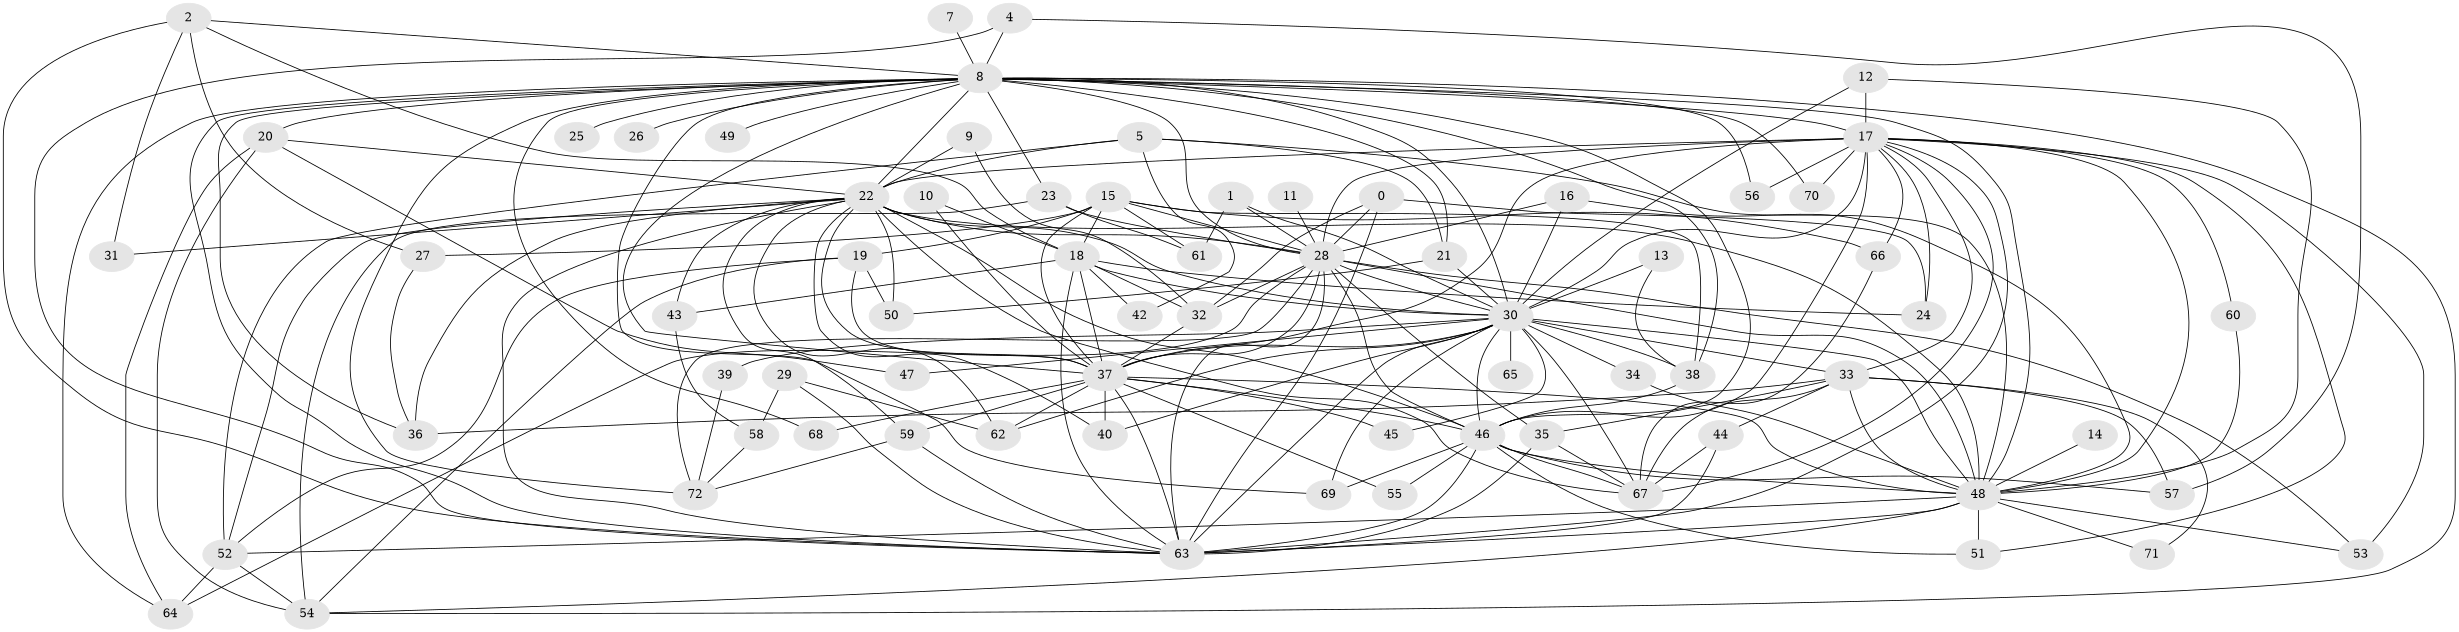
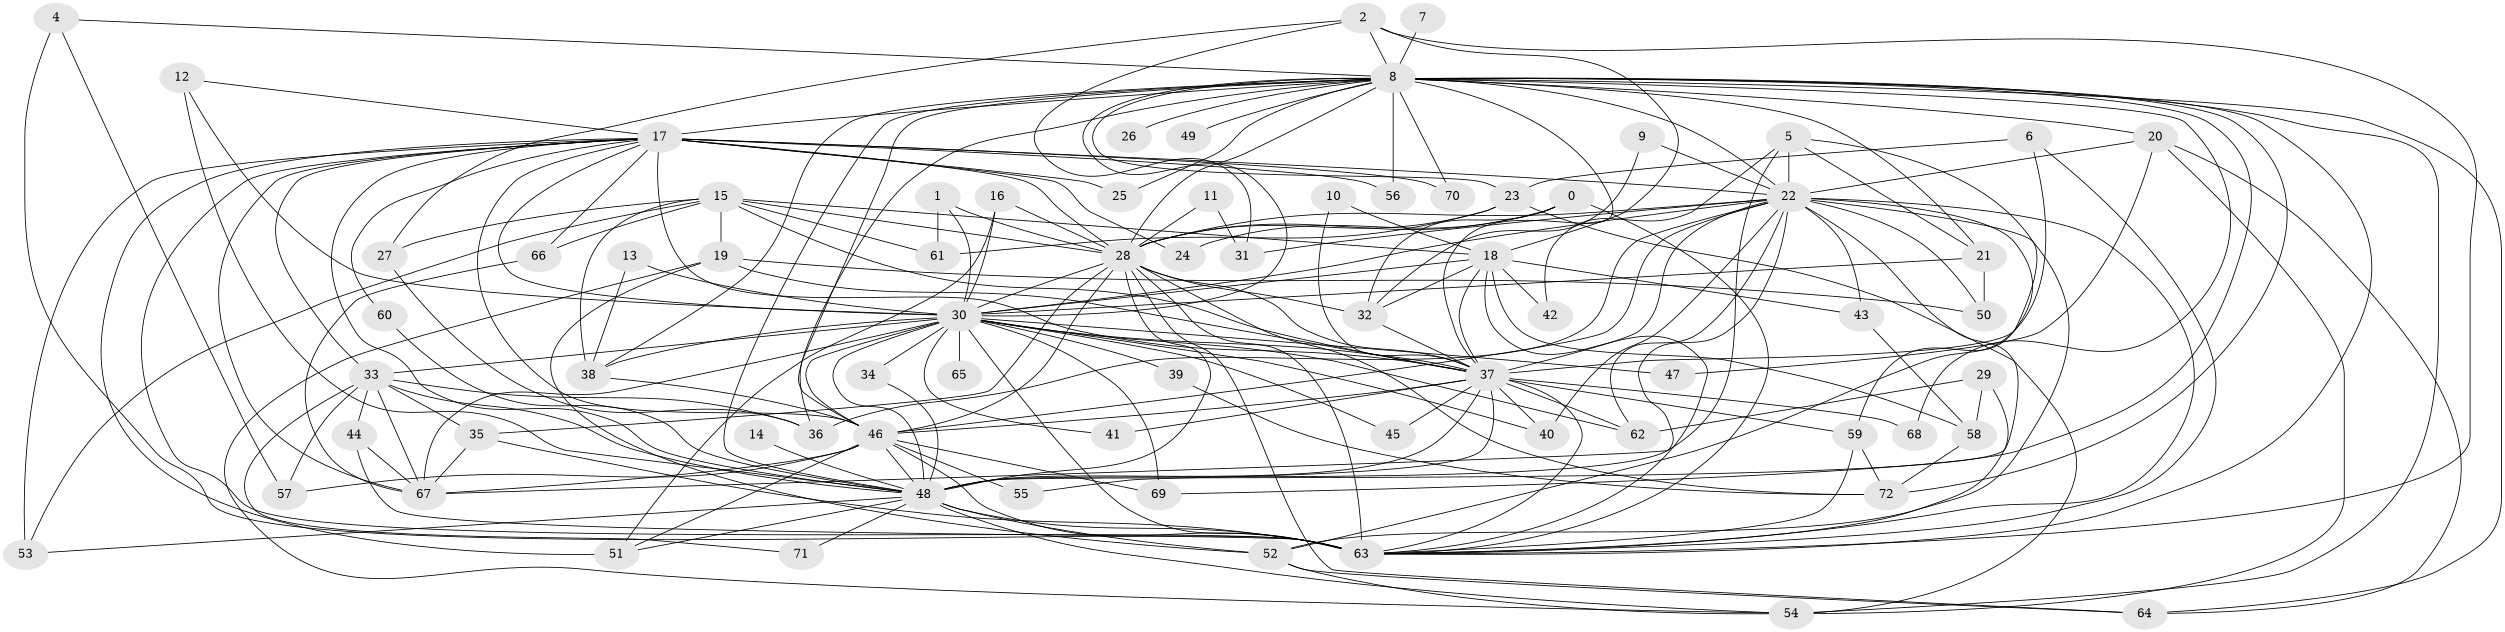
node "6": added
edge "17" -- "25": added
edge "11" -- "31": added
edge "16" -- "48": now "16" -- "51"
edge "18" -- "24": now "18" -- "58"
edge "28" -- "53": now "15" -- "53"
node "41": added
